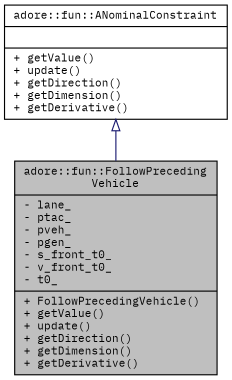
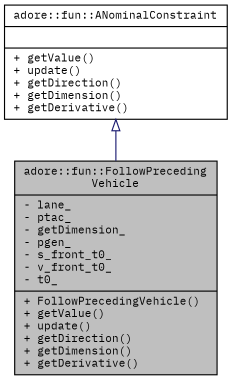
node "adore::fun::FollowPreceding": text "- pveh_" -> "- getDimension_"
